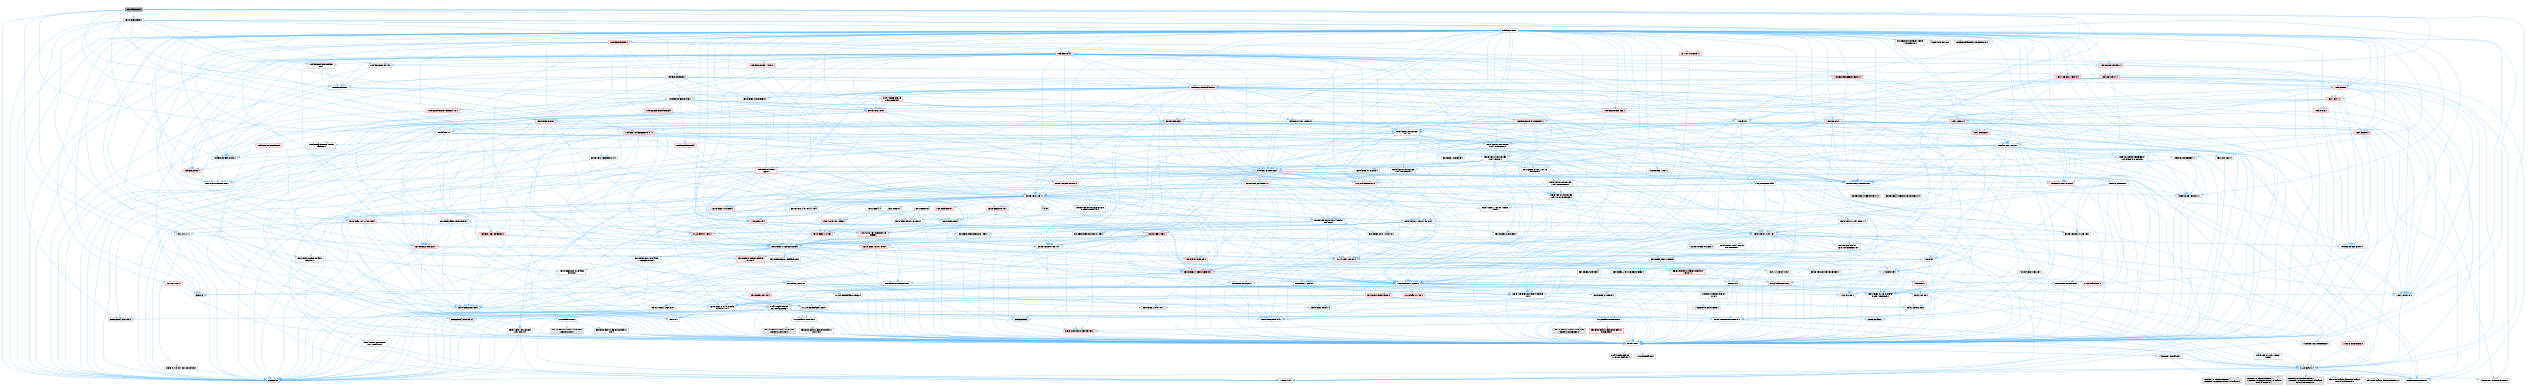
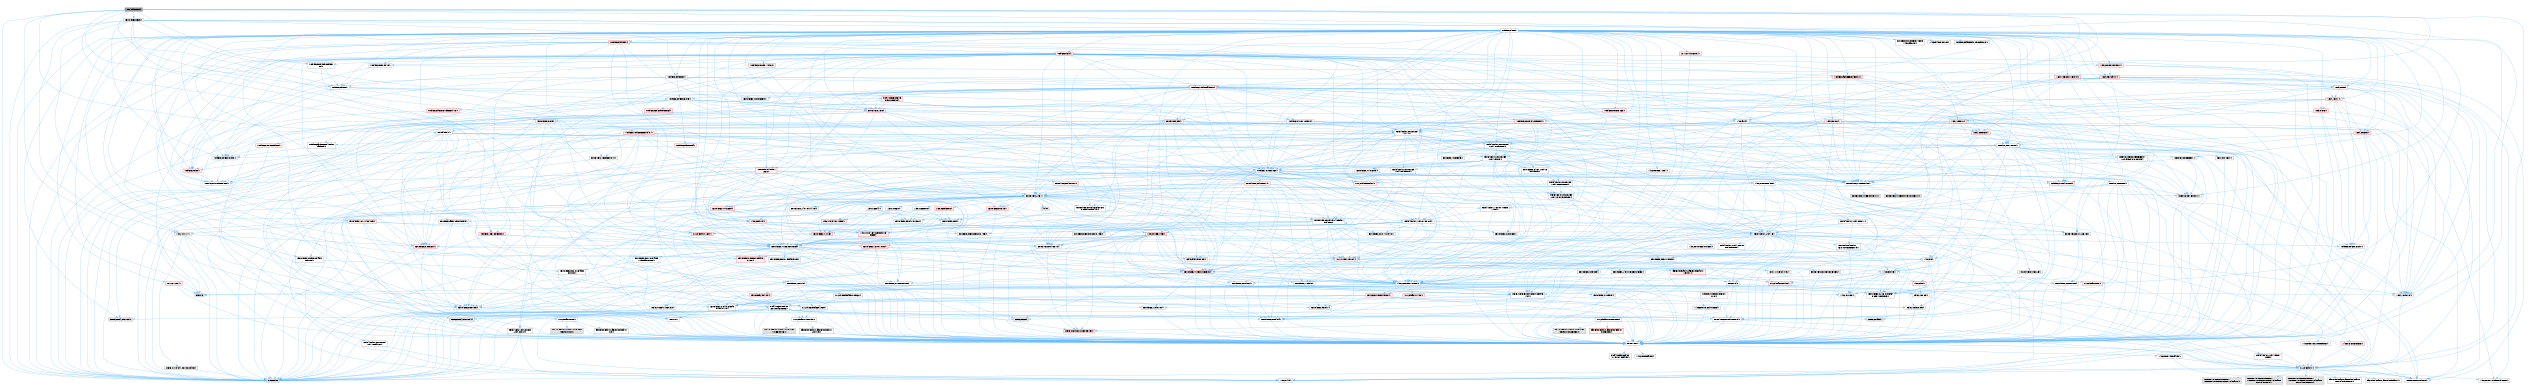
edge "Templates/Casts.h" -> "UObject/CoreNative.h": now "Templates/Casts.h" -> "UObject/Object.h"
edge "Templates/UnrealTypeTraits.h" -> "Templates/EnableIf.h": now "Templates/UnrealTypeTraits.h" -> "Containers/ContainersFwd.h"
node "COMPILED_PLATFORM_HEADER (PlatformAtomics.h)": label "COMPILED_PLATFORM_HEADER (PlatformAtomics.h)" -> "COMPILED_PLATFORM_HEADER (UnrealString.h)"
